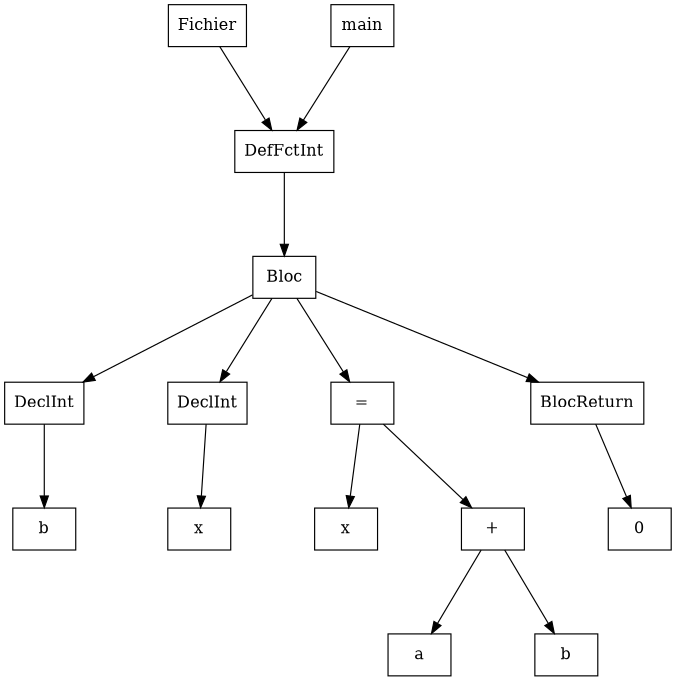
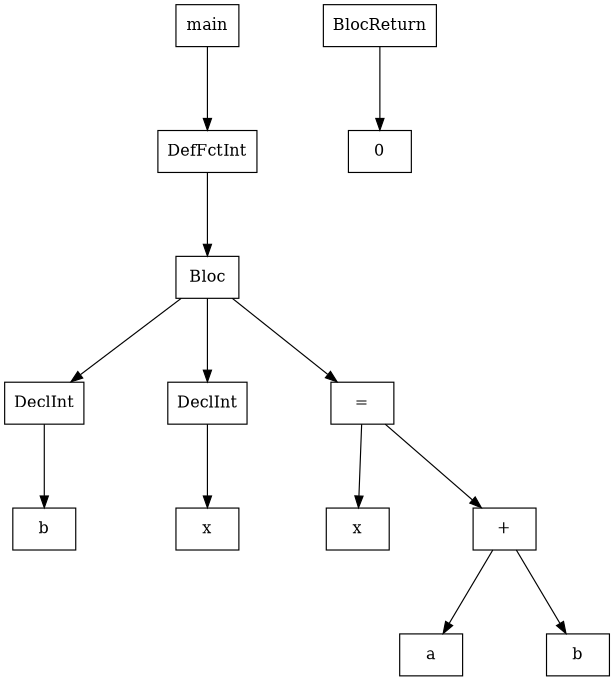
node "Fichier": removed
edge "Bloc" -> "BlocReturn": removed
